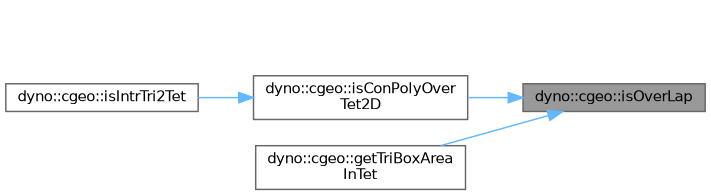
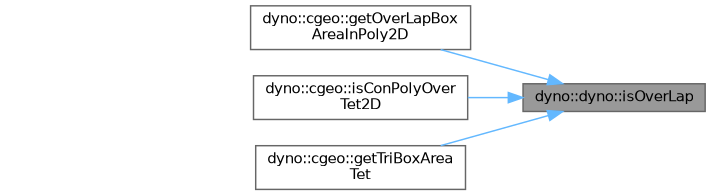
node "dyno::cgeo::getOverLapBox AreaInPoly2D": added
node "dyno::cgeo::isIntrTri2Tet": removed
node "dyno::cgeo::isOverLap": label "dyno::cgeo::isOverLap" -> "dyno::dyno::isOverLap"
node "dyno::cgeo::getTriBoxArea InTet": label "dyno::cgeo::getTriBoxArea InTet" -> "dyno::cgeo::getTriBoxArea Tet"
